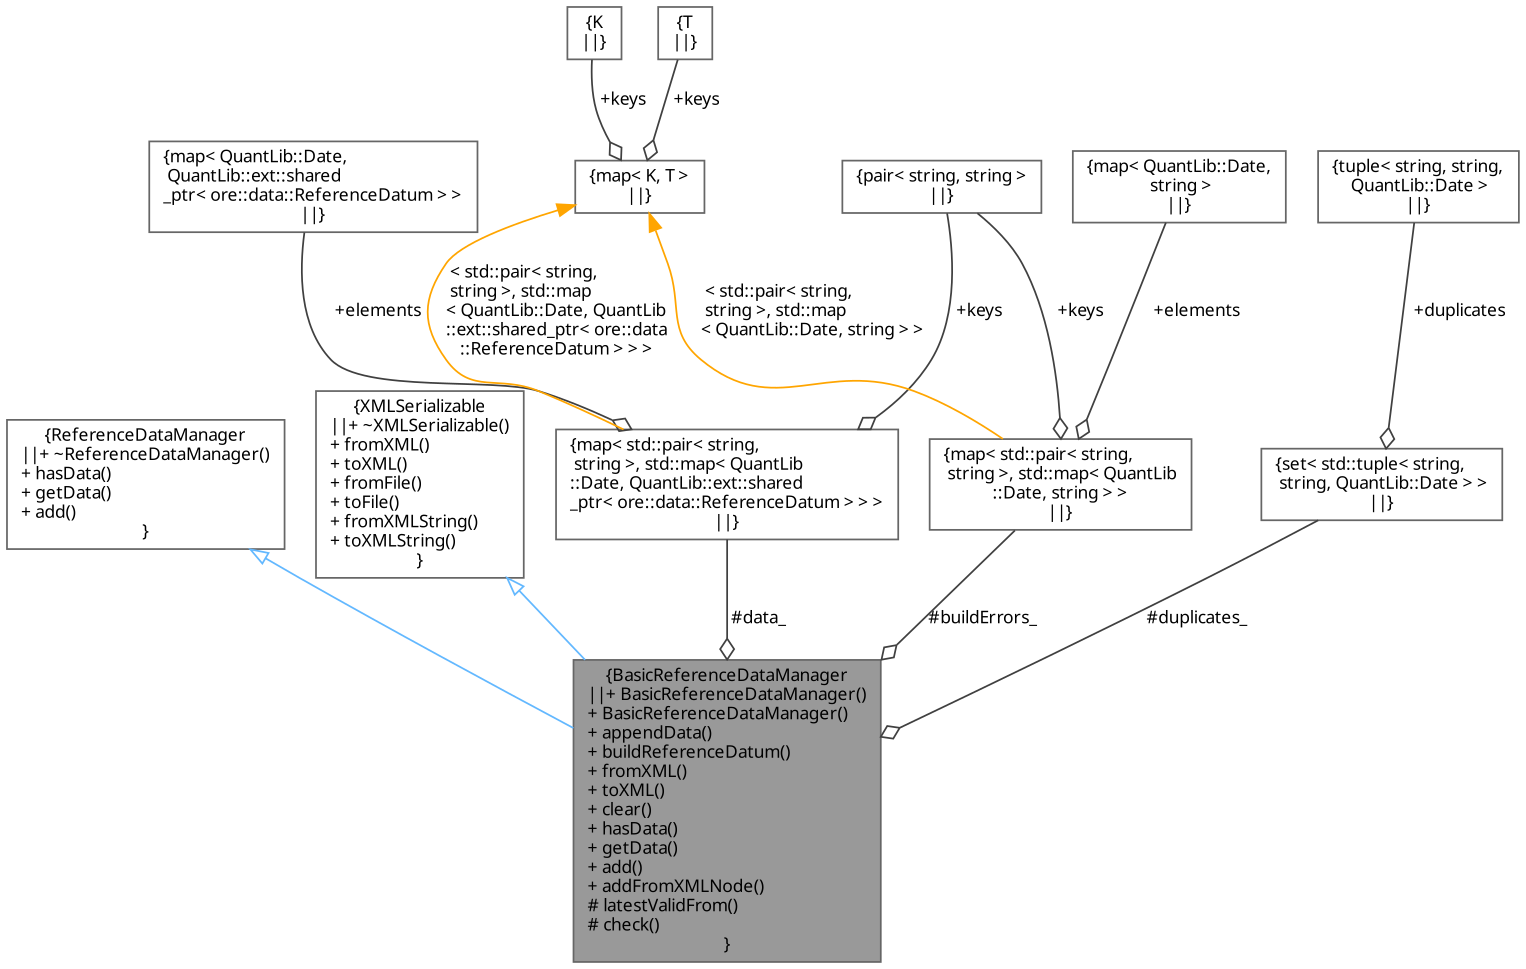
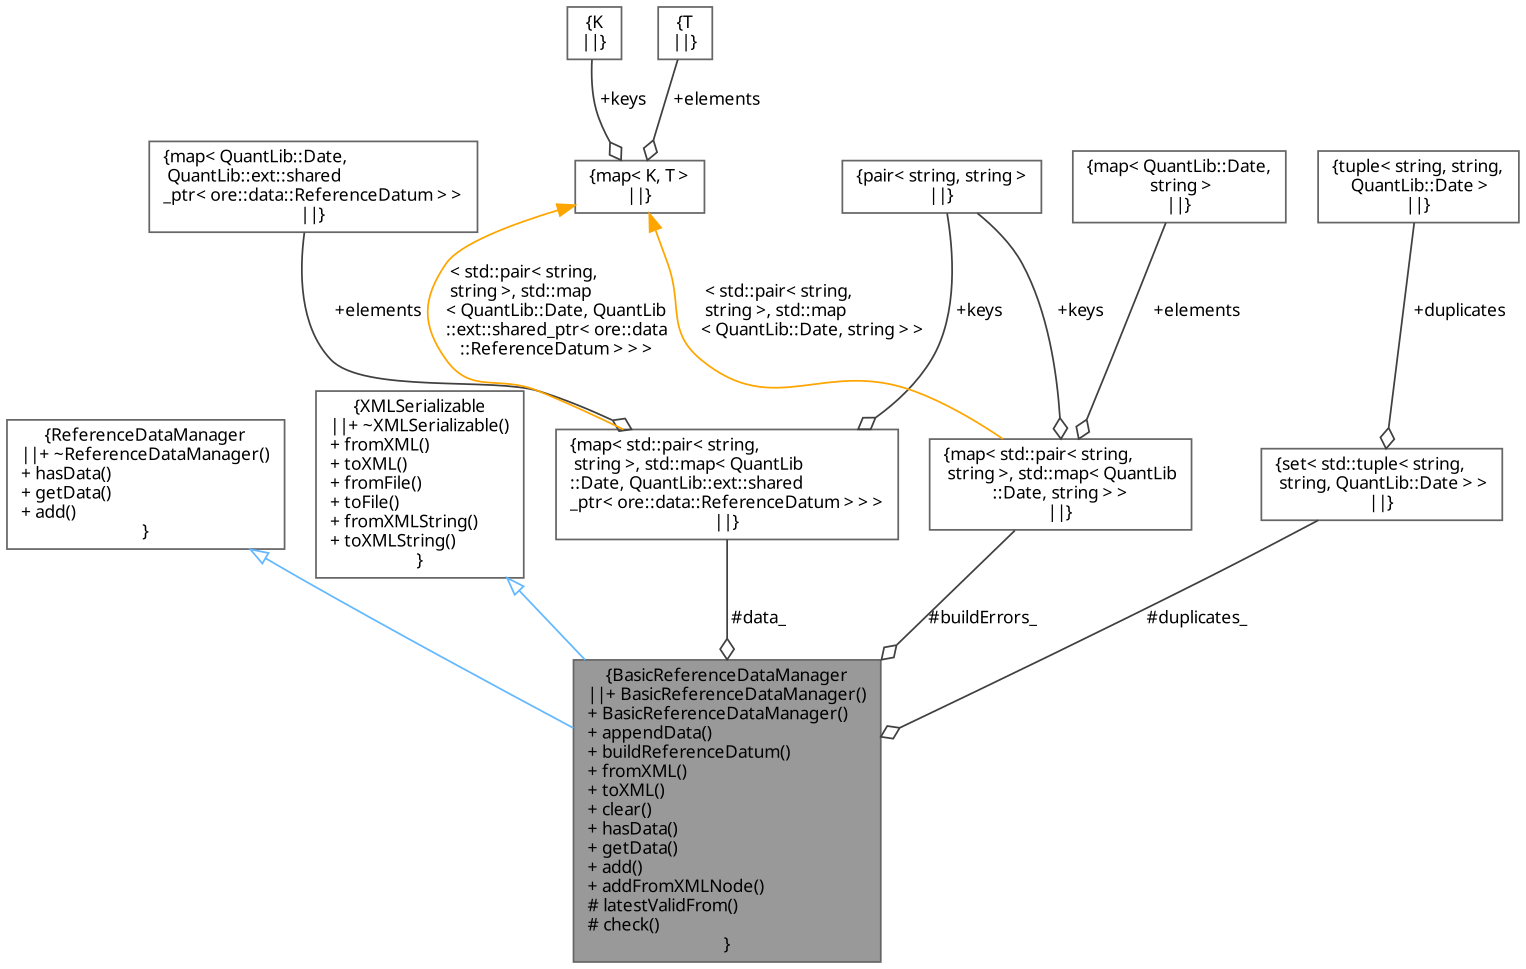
edge "{T ||}" -> "{map< K, T > ||}": label " +keys" -> " +elements"
